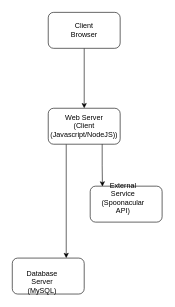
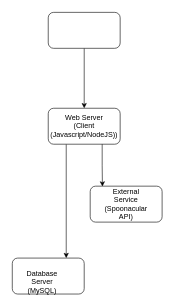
node "Client Browser": removed
node "External Service (Spoonacular API)": moved (123, 198) -> (126, 204)
